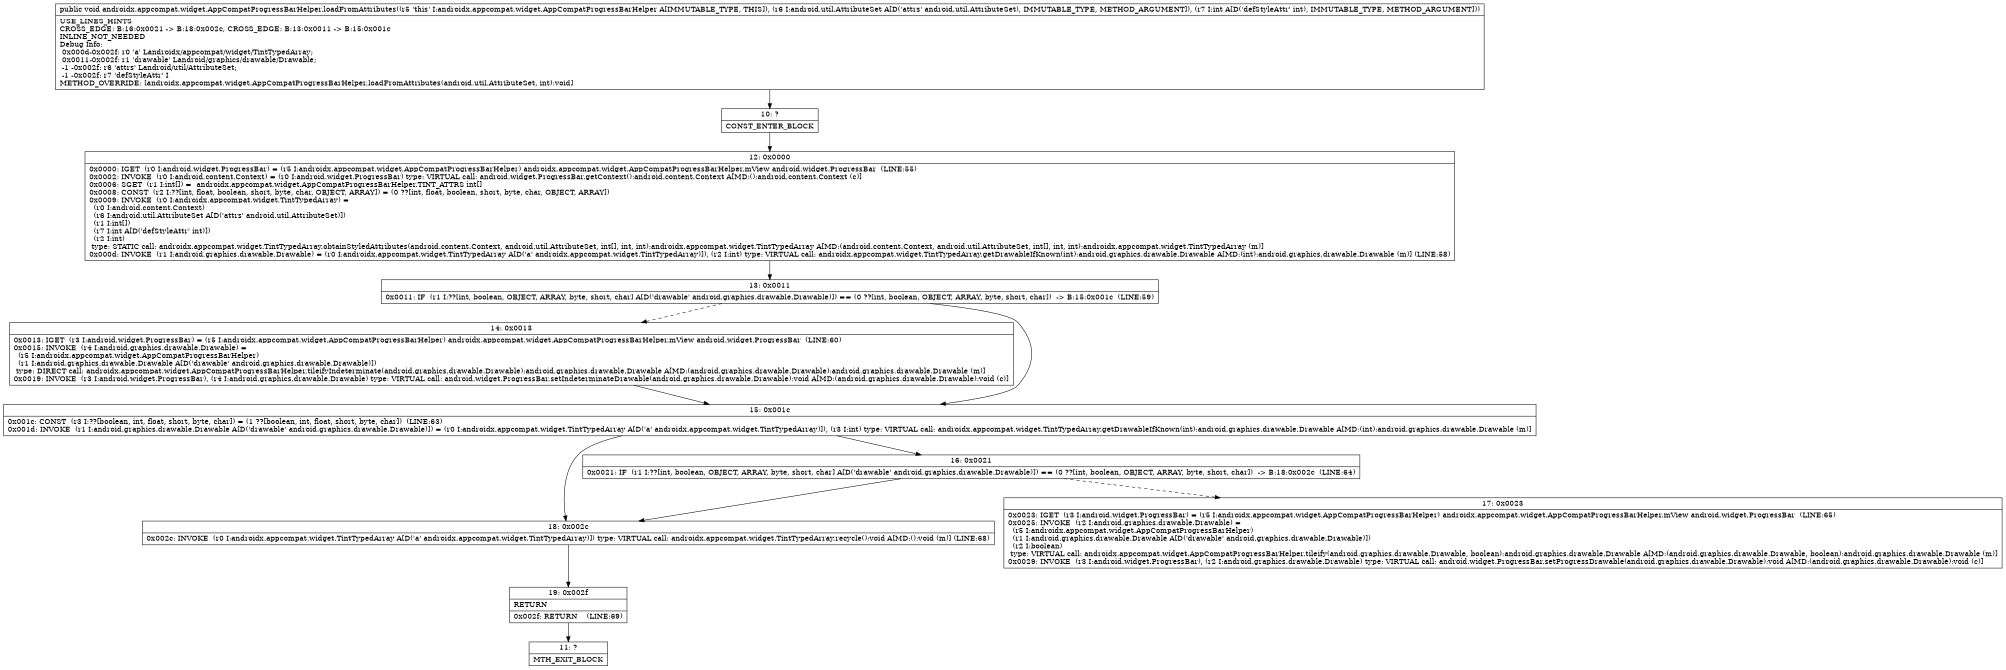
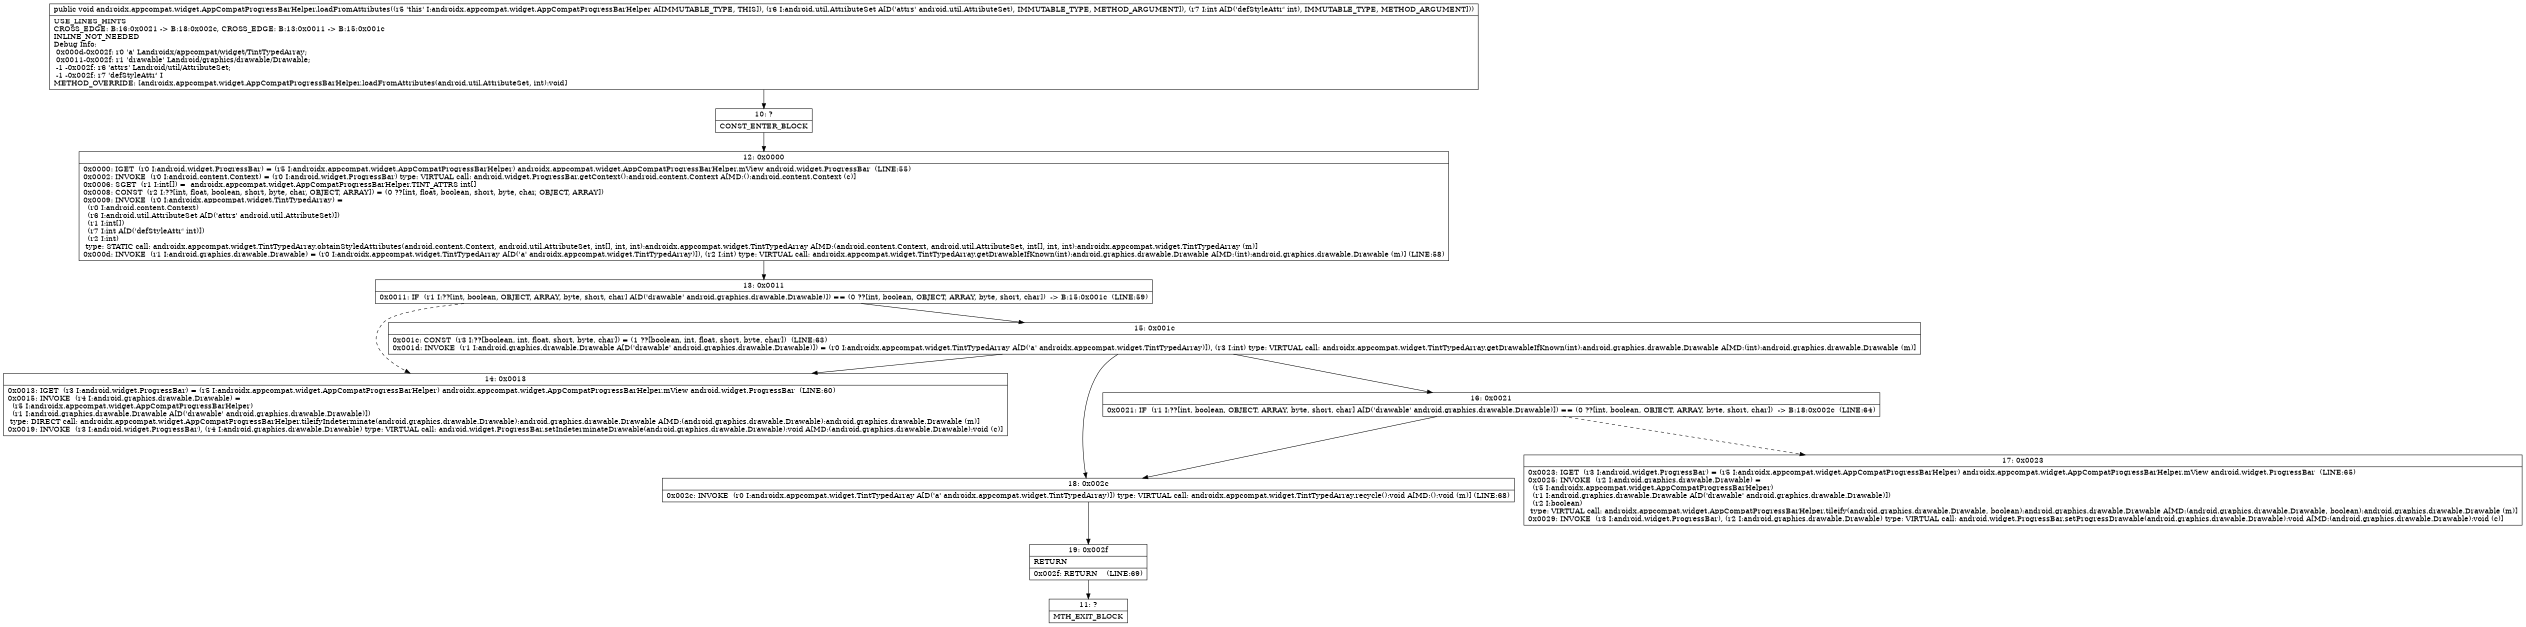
edge "14: 0x0013" -> "15: 0x001c": reversed
